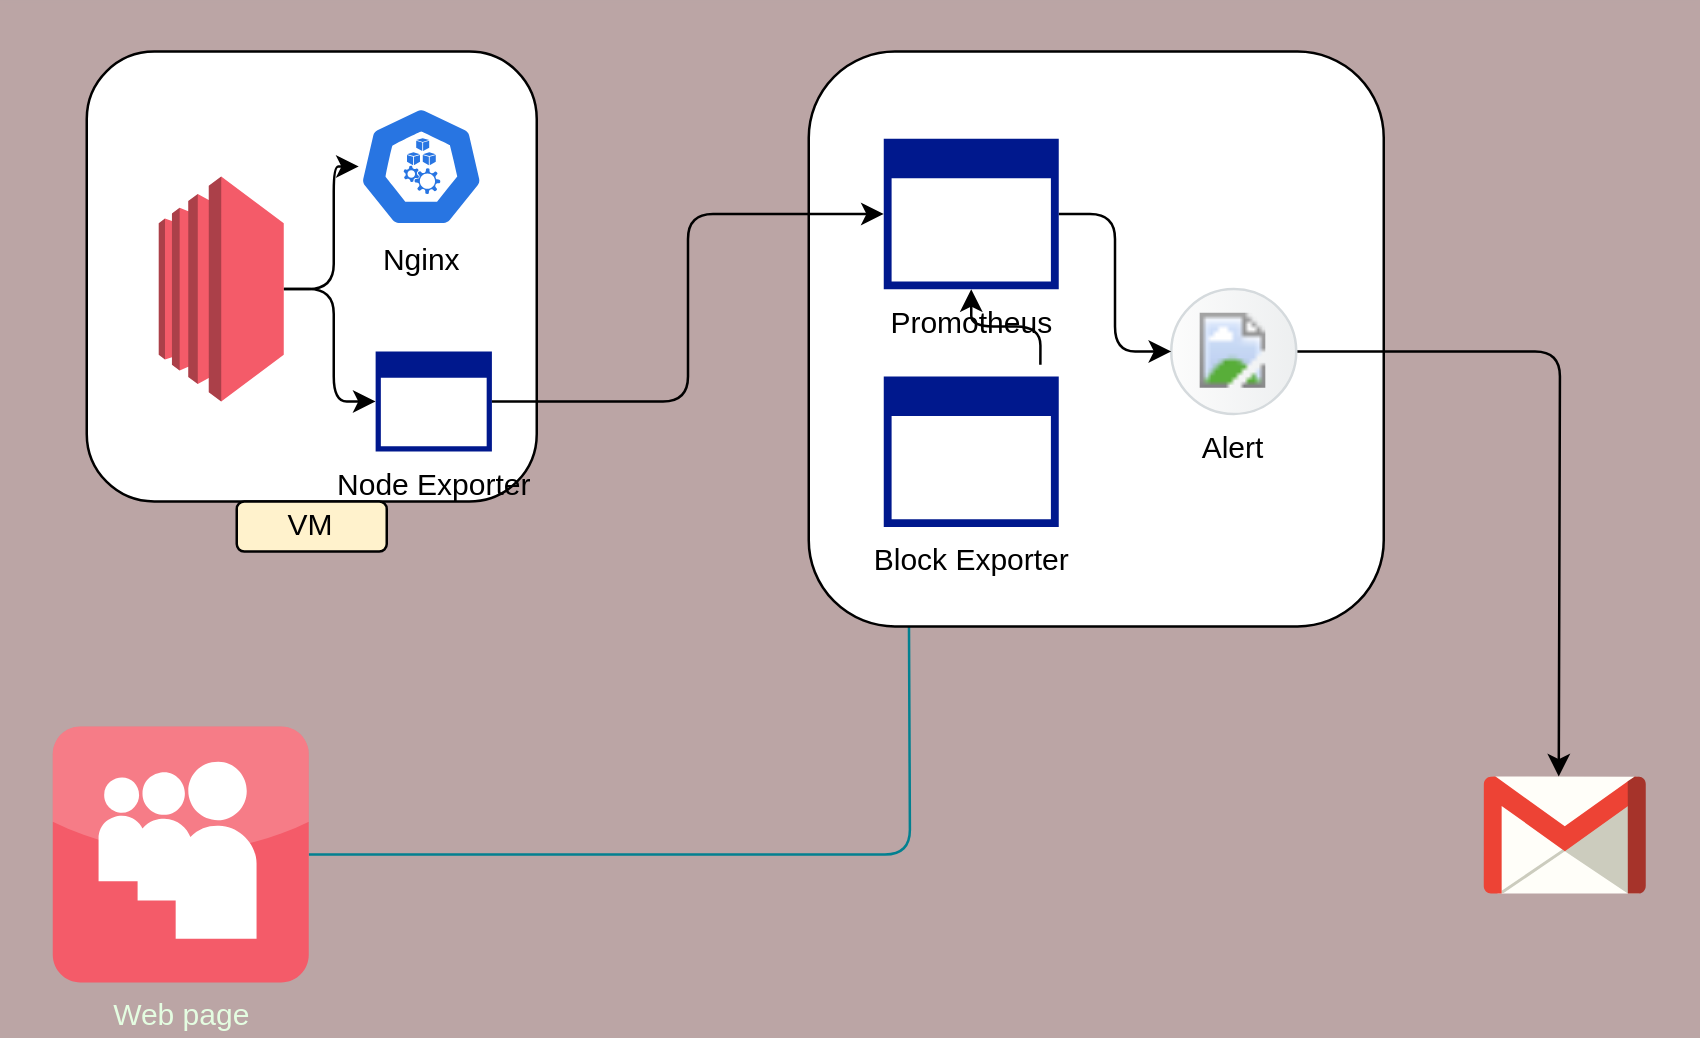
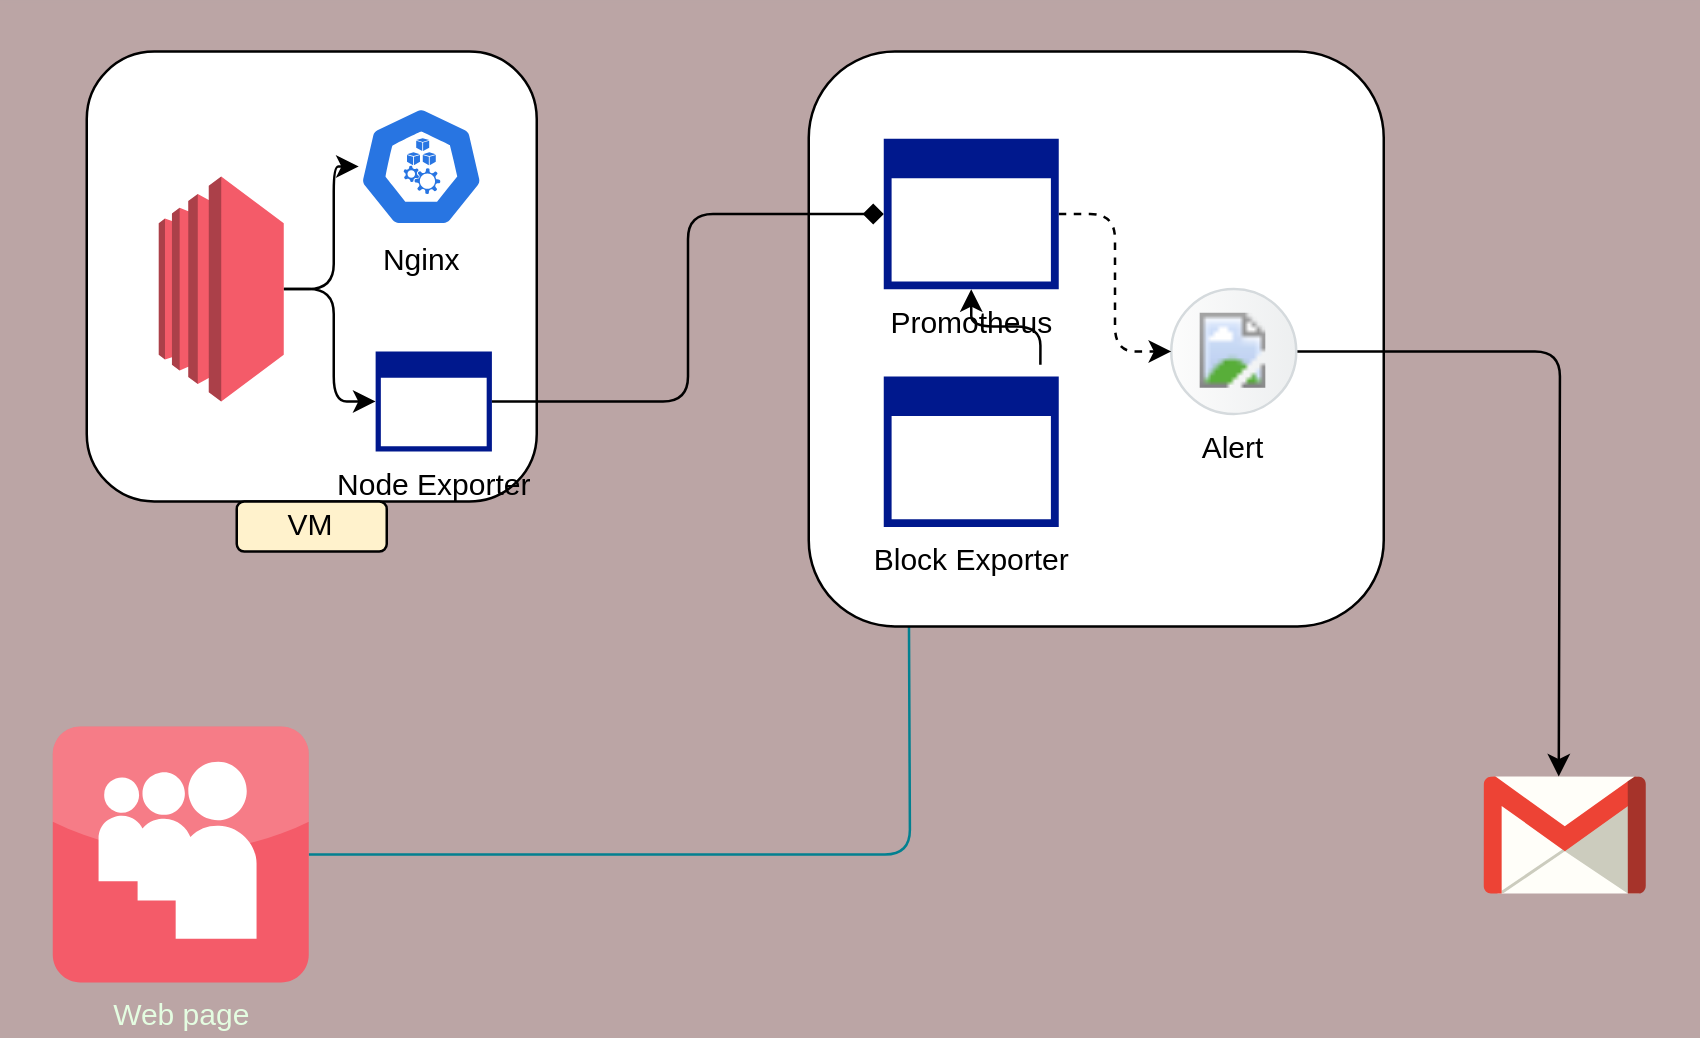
edge "Node Exporter" -> "Promotheus": arrowhead classic -> diamond
edge "Promotheus" -> "Alert": style solid -> dashed
